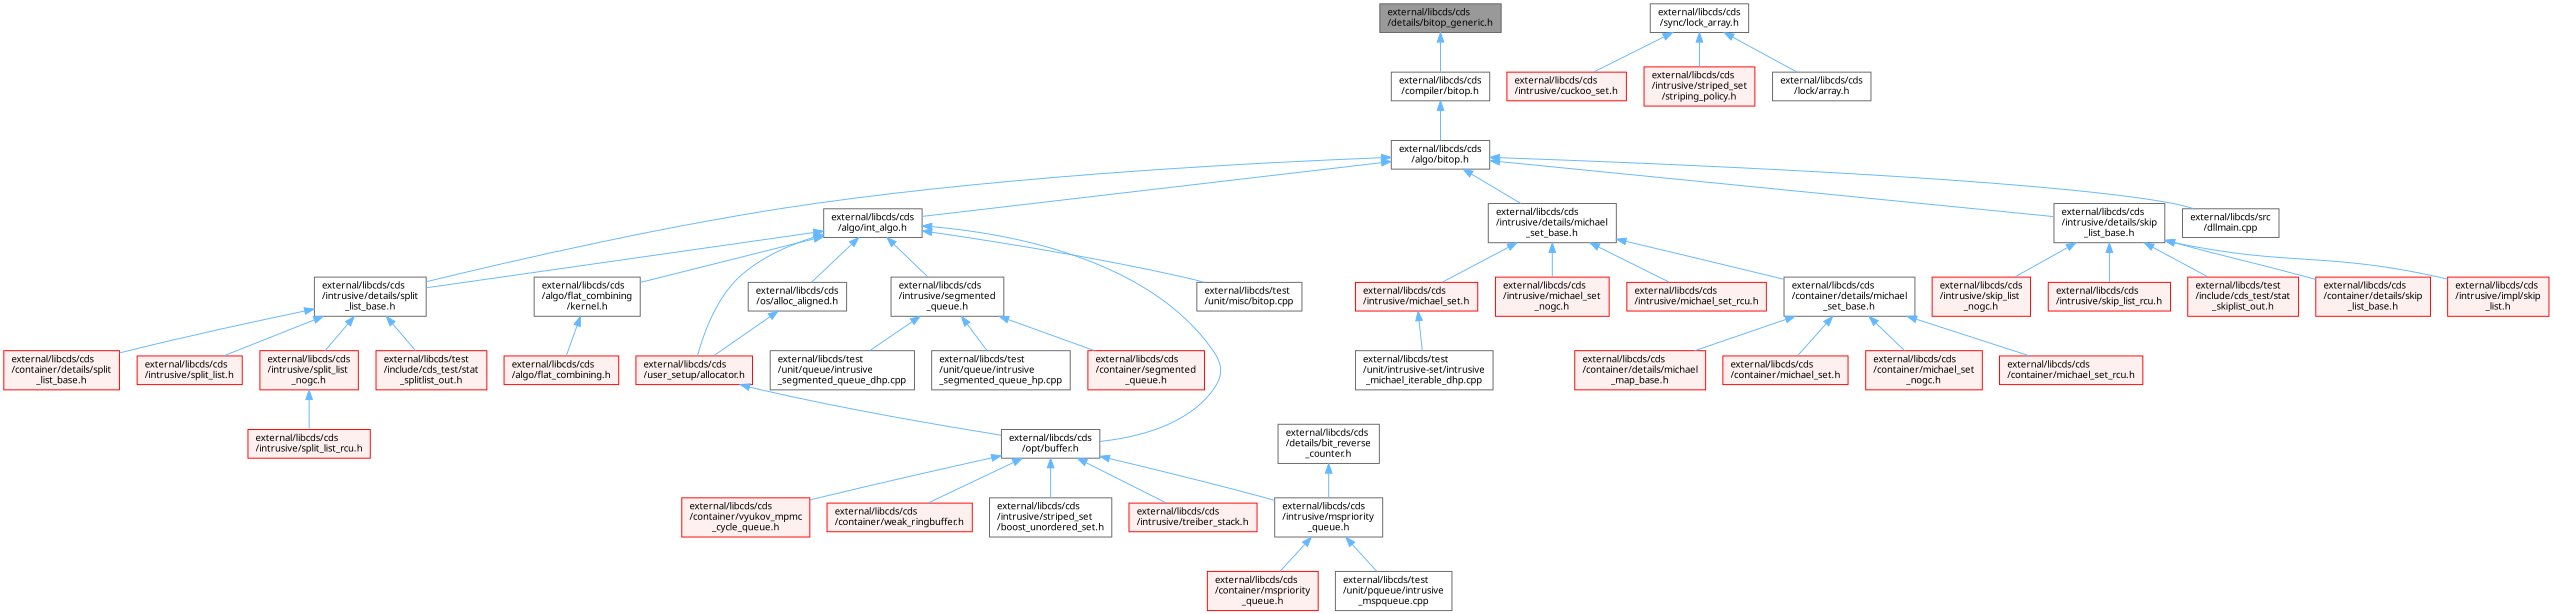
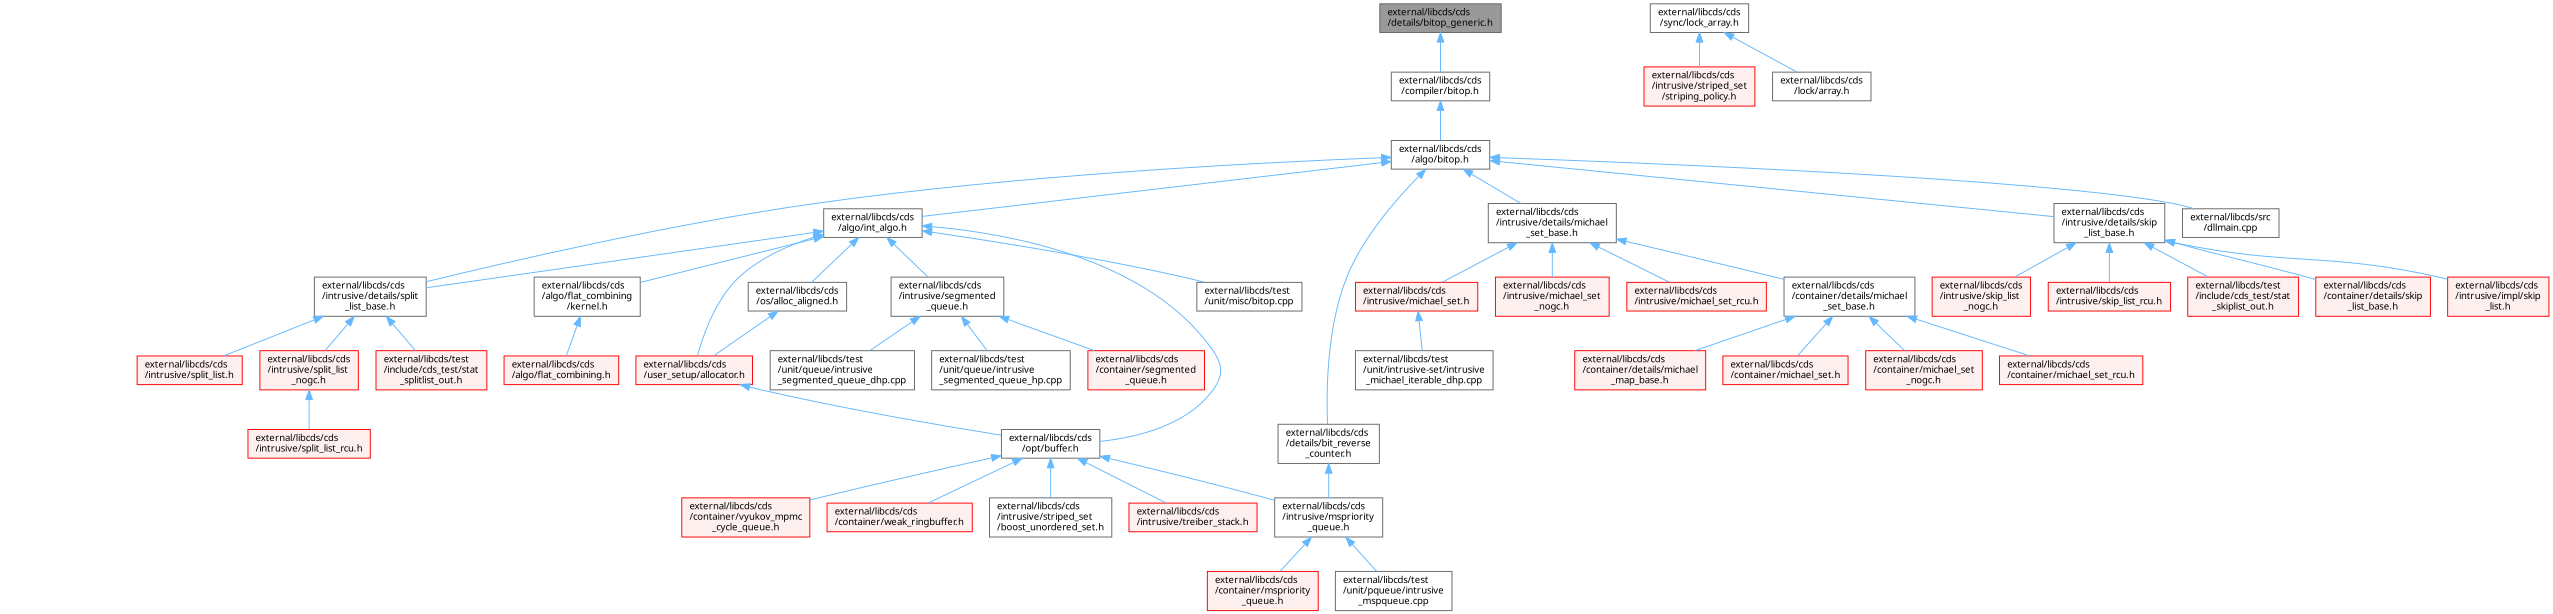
node "external/libcds/cds /intrusive/cuckoo_set.h": removed
edge "external/libcds/cds /details/bit_reverse _counter.h" -> "external/libcds/cds /algo/bitop.h": added
node "external/libcds/cds /container/details/split _list_base.h": removed
